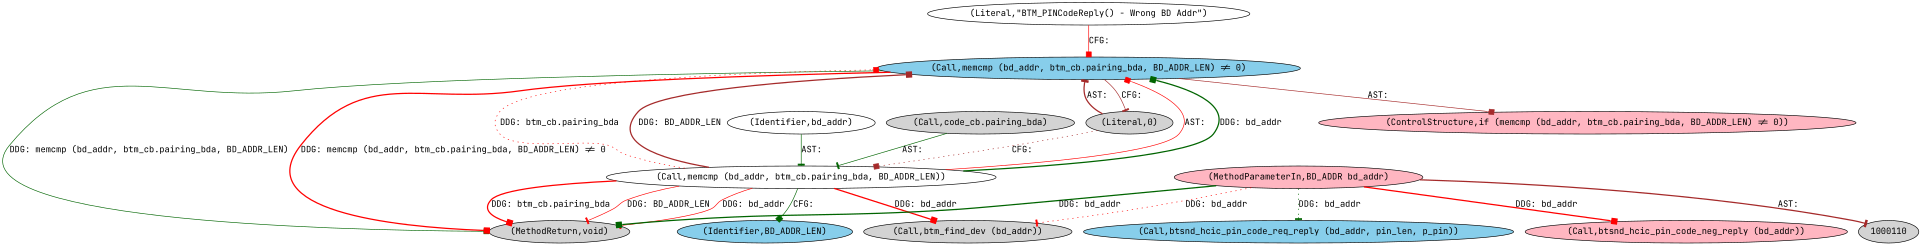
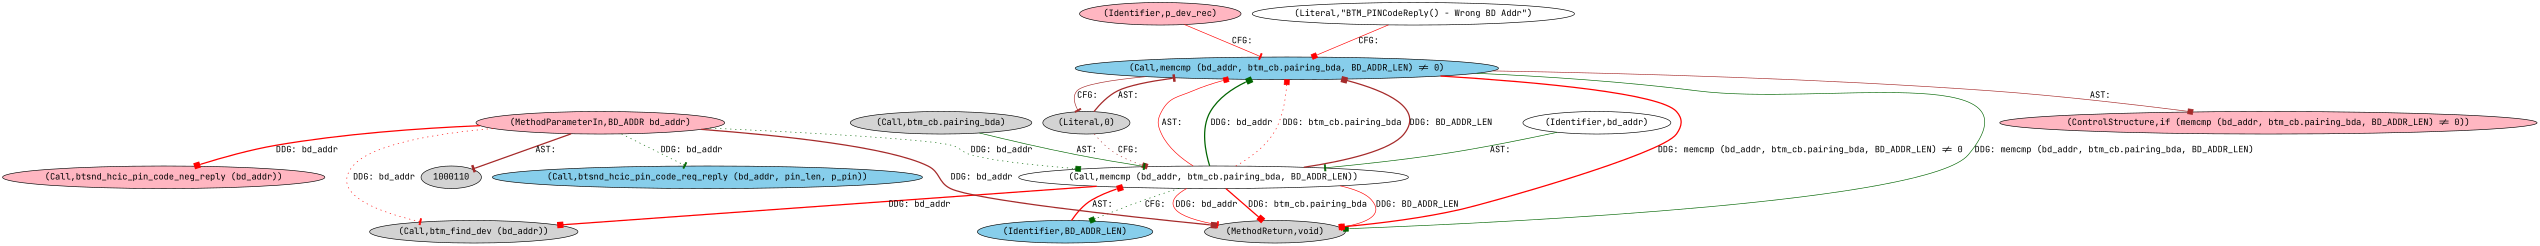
node "(Identifier,p_dev_rec)": added
node "(Call,code_cb.pairing_bda)": label "(Call,code_cb.pairing_bda)" -> "(Call,btm_cb.pairing_bda)"
edge "(MethodParameterIn,BD_ADDR bd_addr)" -> "(Call,memcmp (bd_addr, btm_cb.pairing_bda, BD_ADDR_LEN))": added, label "DDG: bd_addr"
edge "(Identifier,BD_ADDR_LEN)" -> "(Call,memcmp (bd_addr, btm_cb.pairing_bda, BD_ADDR_LEN))": added, label "AST:"
edge "(Call,memcmp (bd_addr, btm_cb.pairing_bda, BD_ADDR_LEN))" -> "(Identifier,BD_ADDR_LEN)": style solid -> dotted
edge "(MethodParameterIn,BD_ADDR bd_addr)" -> "(MethodReturn,void)": color darkgreen -> brown
